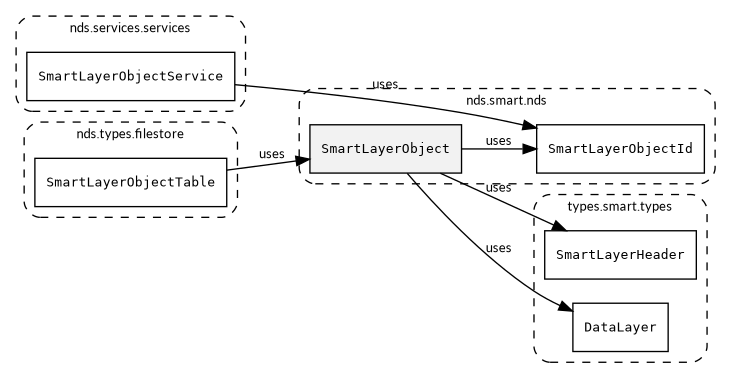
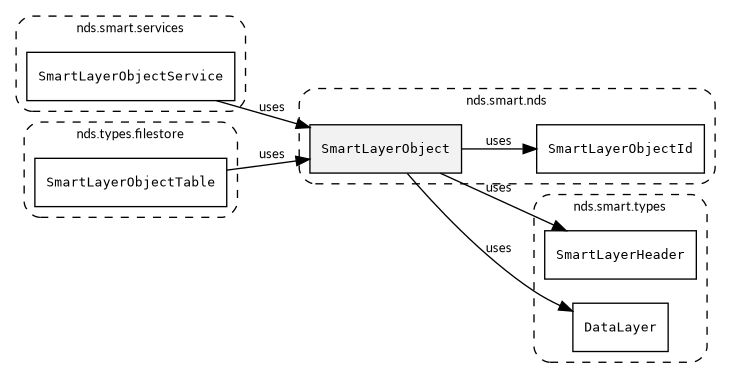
cluster "nds.services.services": label "nds.services.services" -> "nds.smart.services"
edge "SmartLayerObjectService" -> "SmartLayerObjectId": now "SmartLayerObjectService" -> "SmartLayerObject"
cluster "types.smart.types": label "types.smart.types" -> "nds.smart.types"
